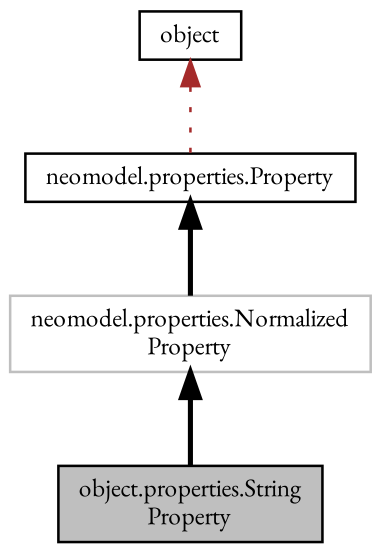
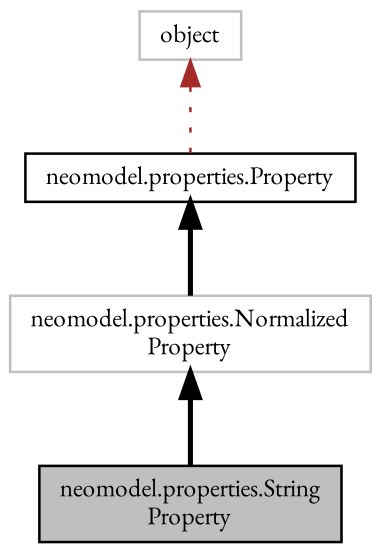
node "object": color black -> grey75
node "object.properties.String Property": label "object.properties.String Property" -> "neomodel.properties.String Property"
